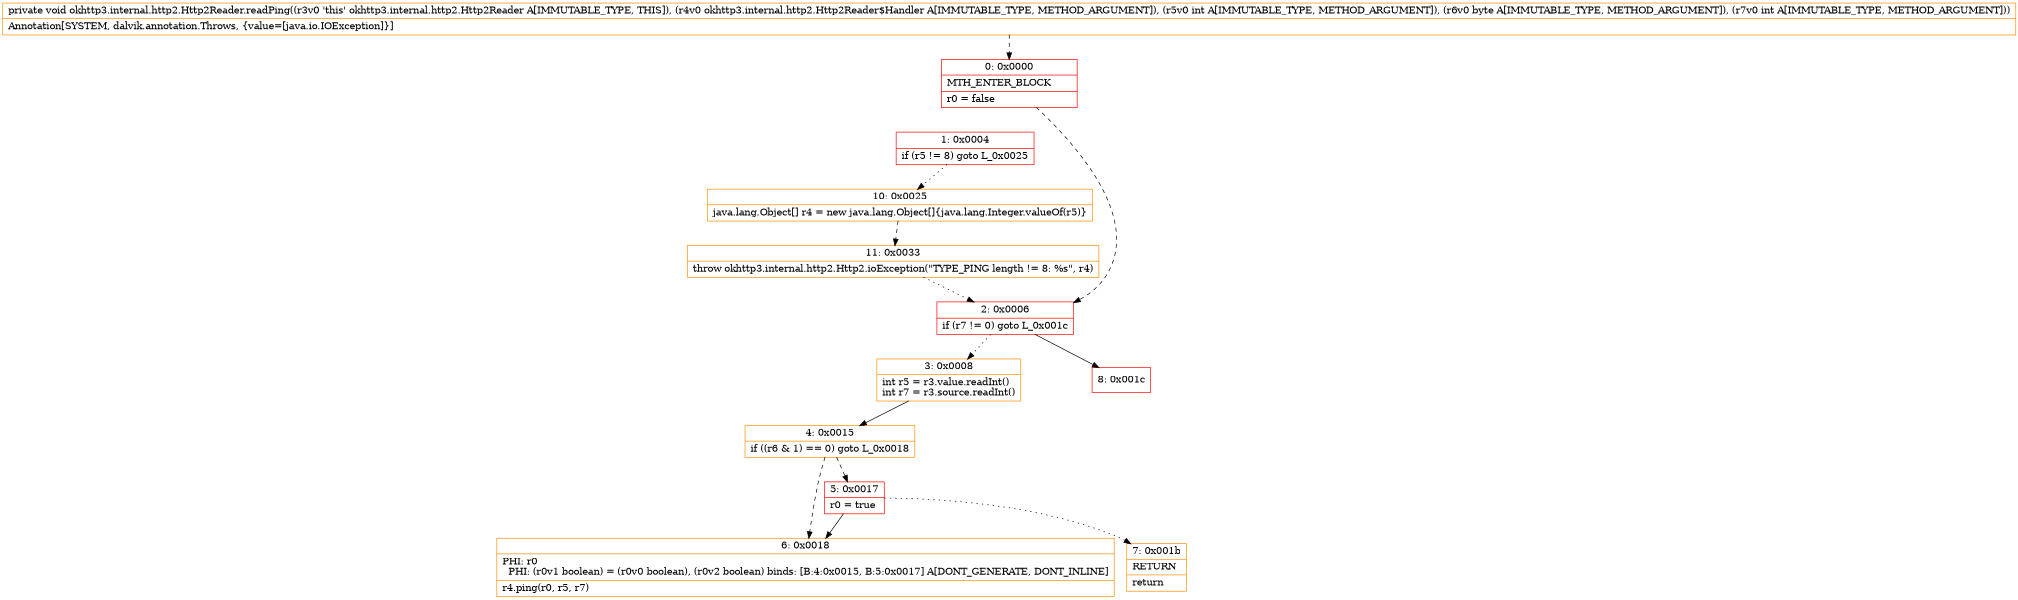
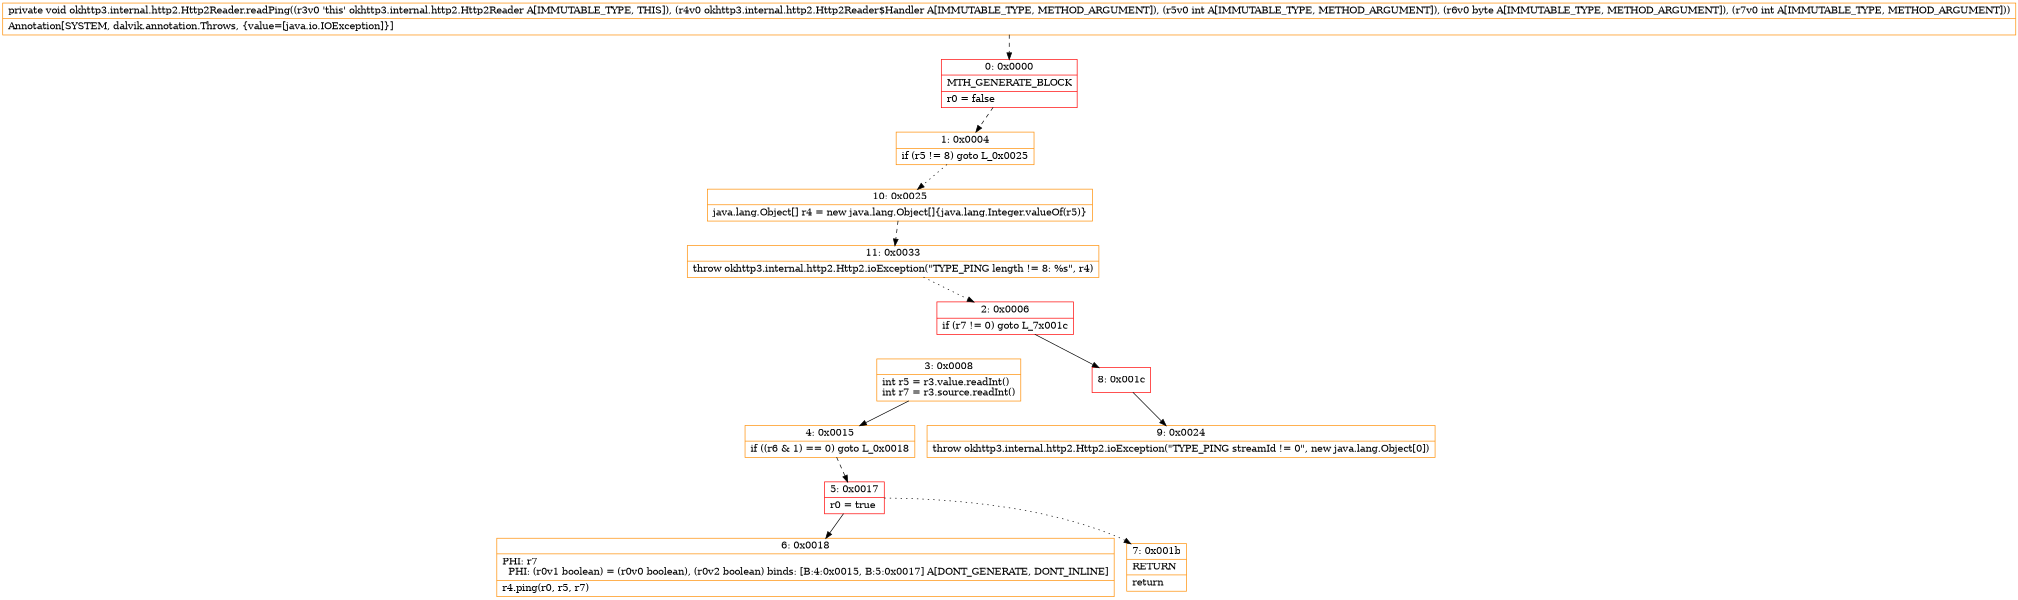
node "0: 0x0000": text "MTH_ENTER_BLOCK" -> "MTH_GENERATE_BLOCK"
node "1: 0x0004": color red -> darkorange
edge "0: 0x0000" -> "2: 0x0006": now "0: 0x0000" -> "1: 0x0004"
node "2: 0x0006": text "if (r7 != 0) goto L_0x001c" -> "if (r7 != 0) goto L_7x001c"
edge "2: 0x0006" -> "3: 0x0008": removed
node "9: 0x0024": added
edge "4: 0x0015" -> "6: 0x0018": removed
node "6: 0x0018": text "PHI: r0" -> "PHI: r7"
